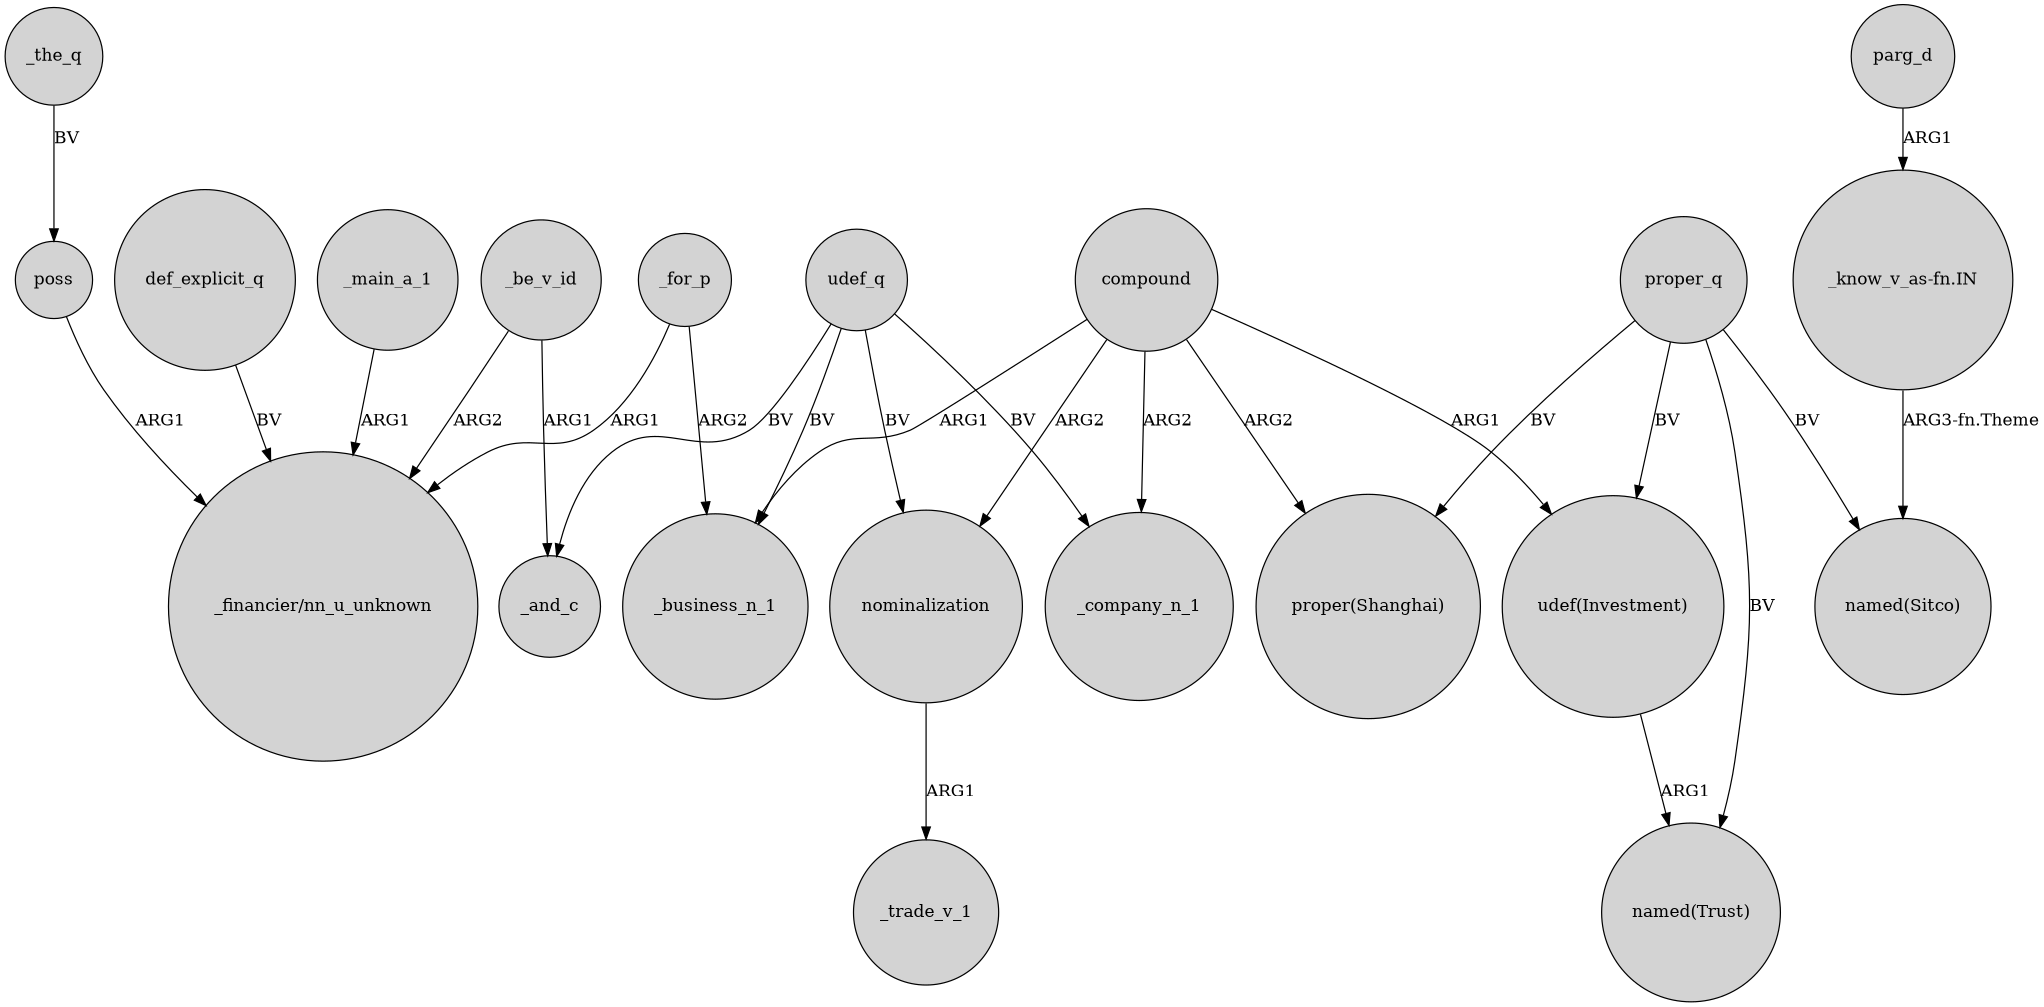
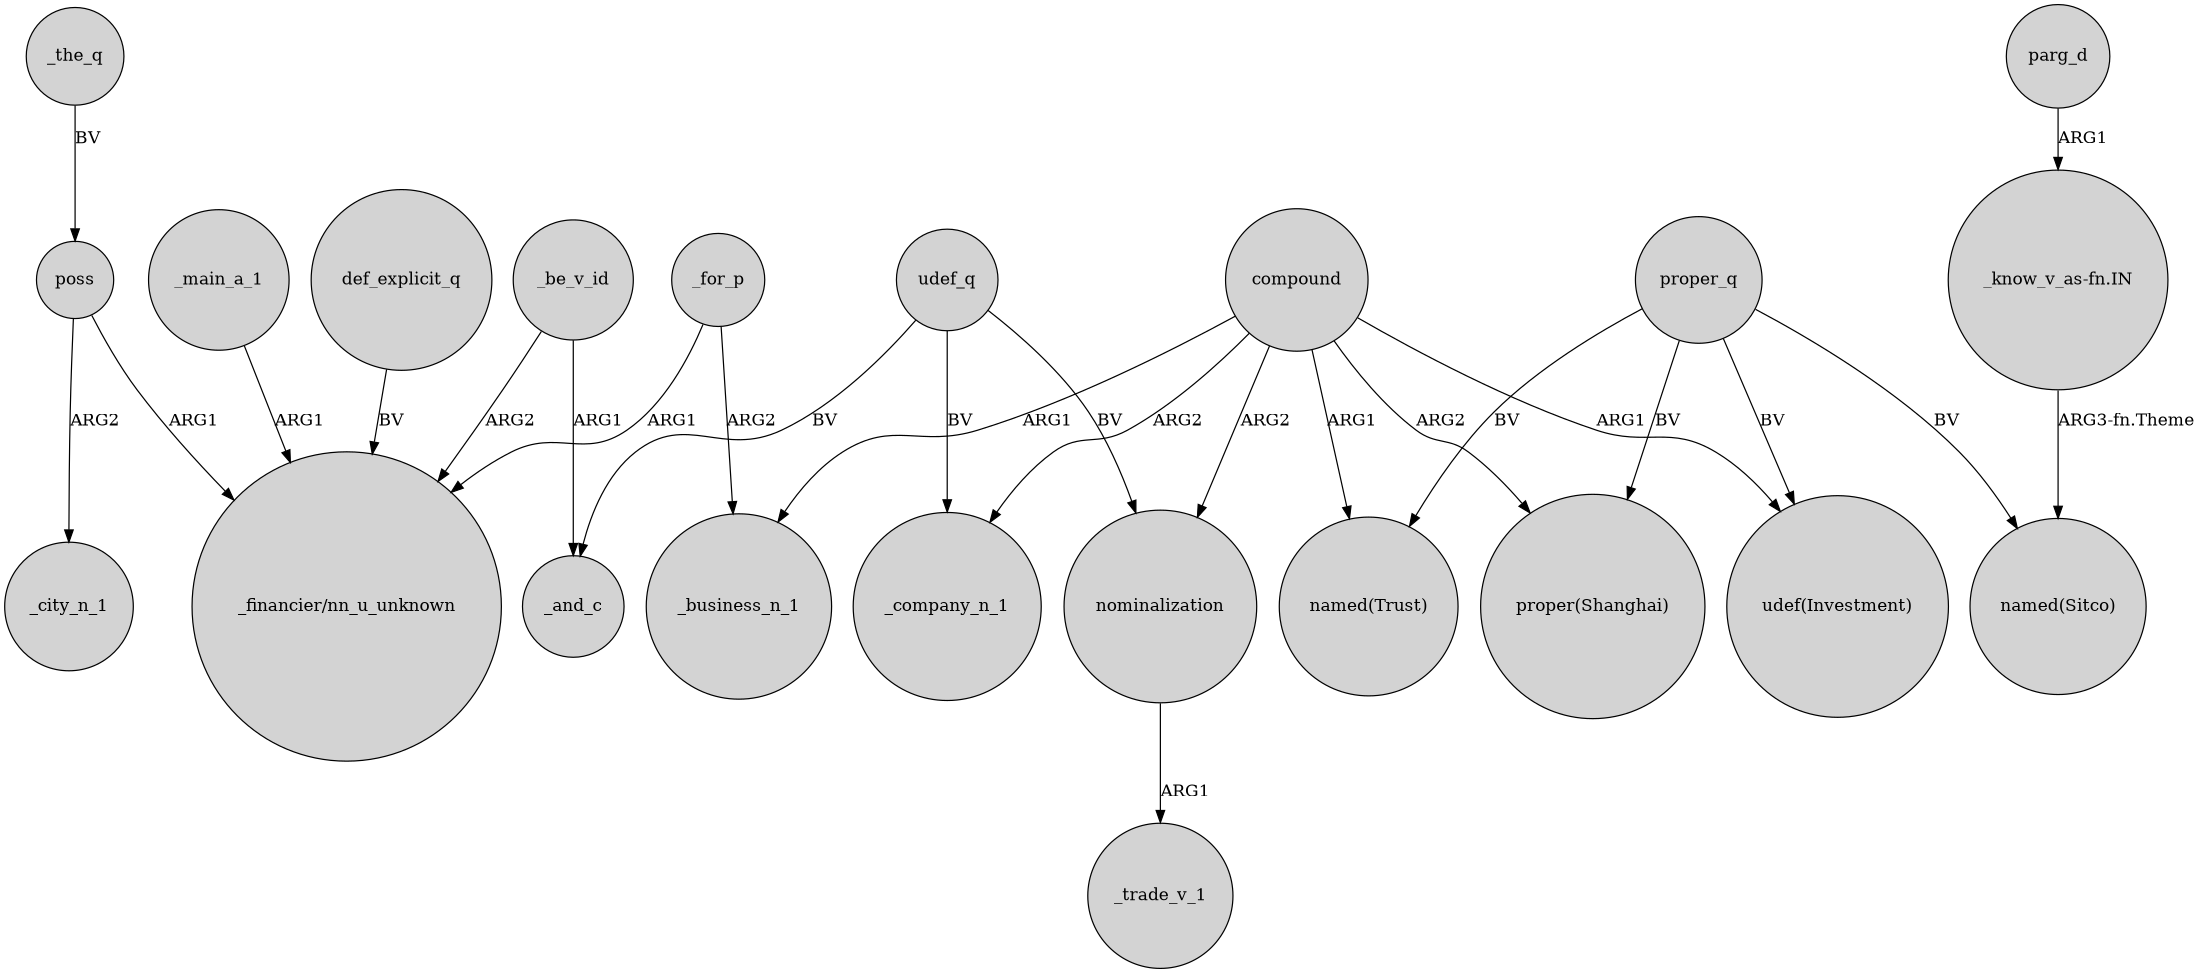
edge "udef_q" -> "_business_n_1": removed, label "BV"
node "_city_n_1": added
edge "udef(Investment)" -> "named(Trust)": now "compound" -> "named(Trust)"
